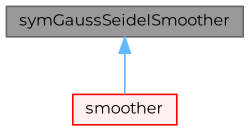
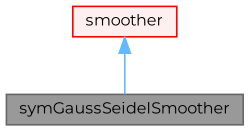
edge "smoother" -> "symGaussSeidelSmoother": reversed
